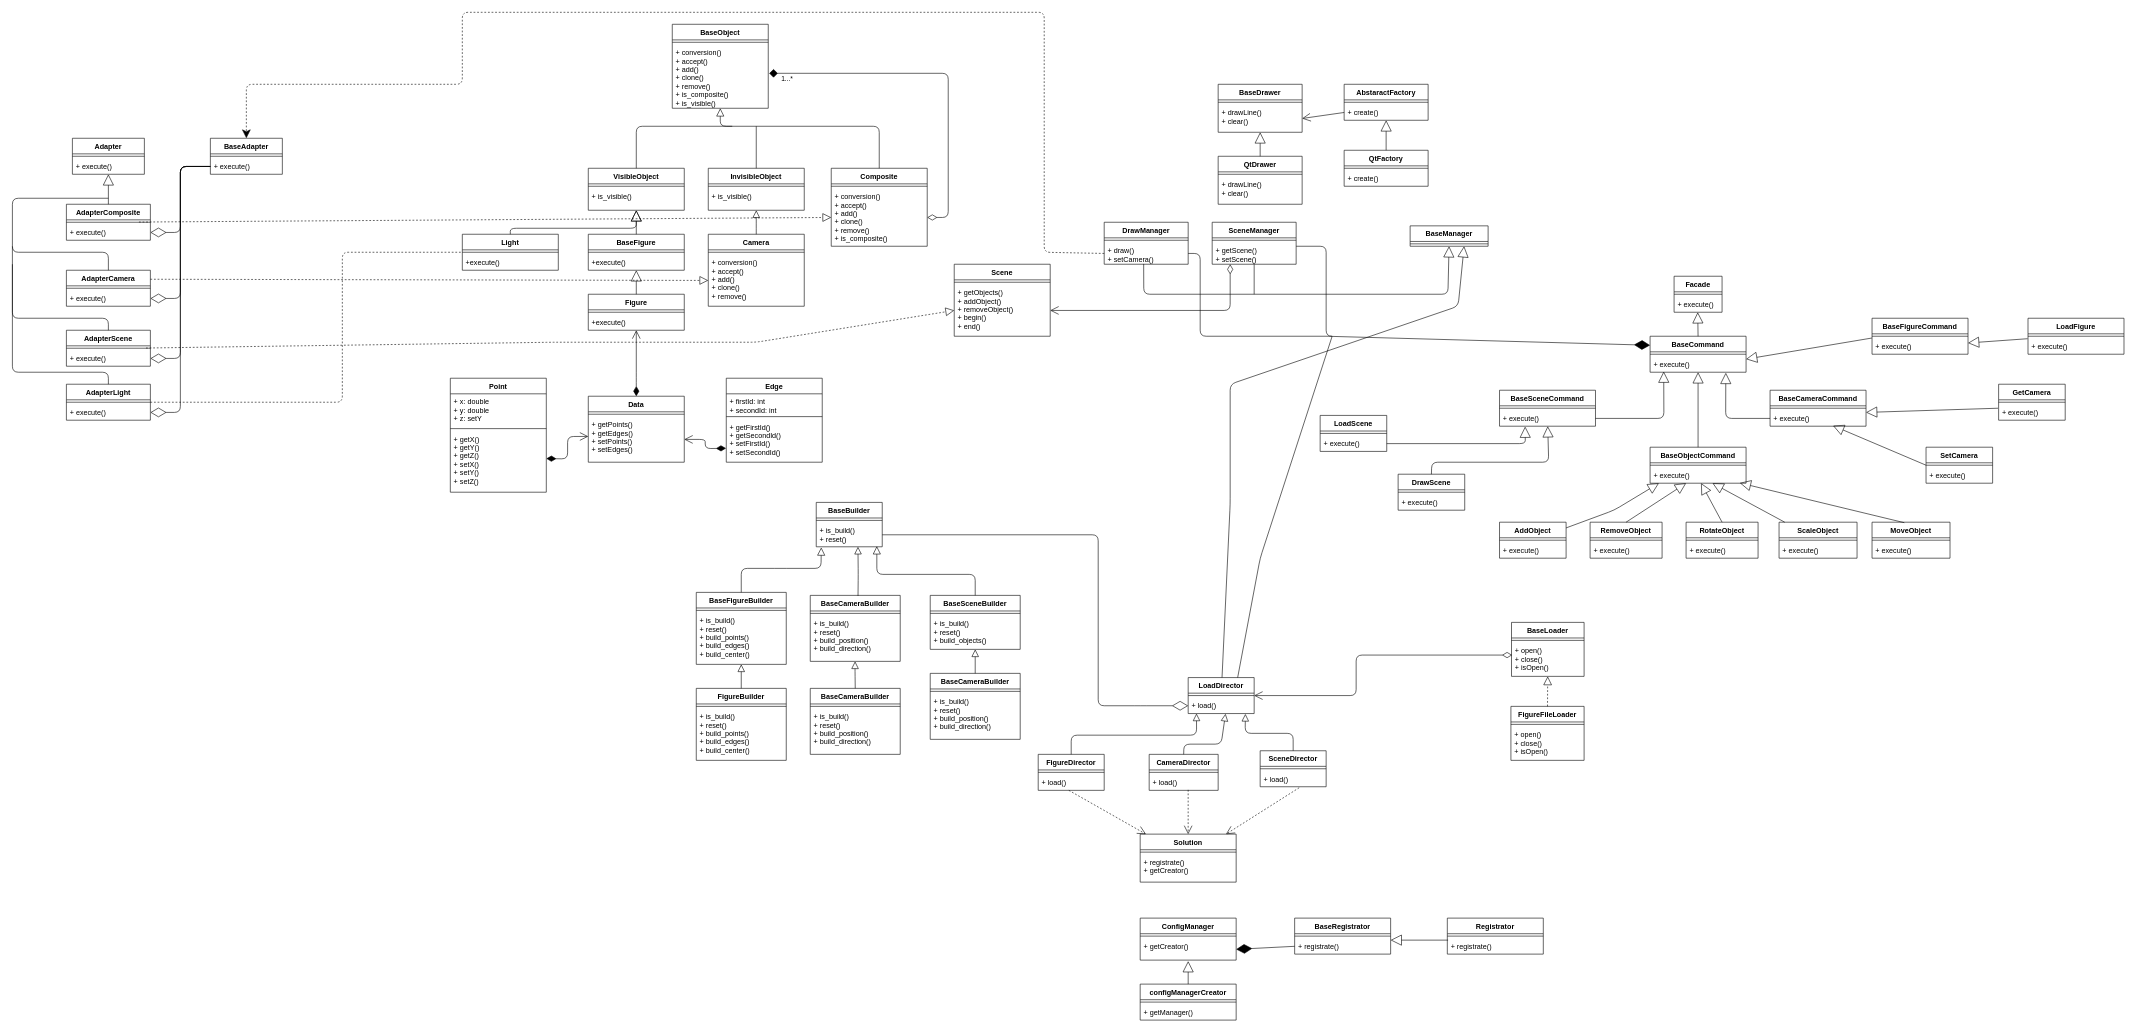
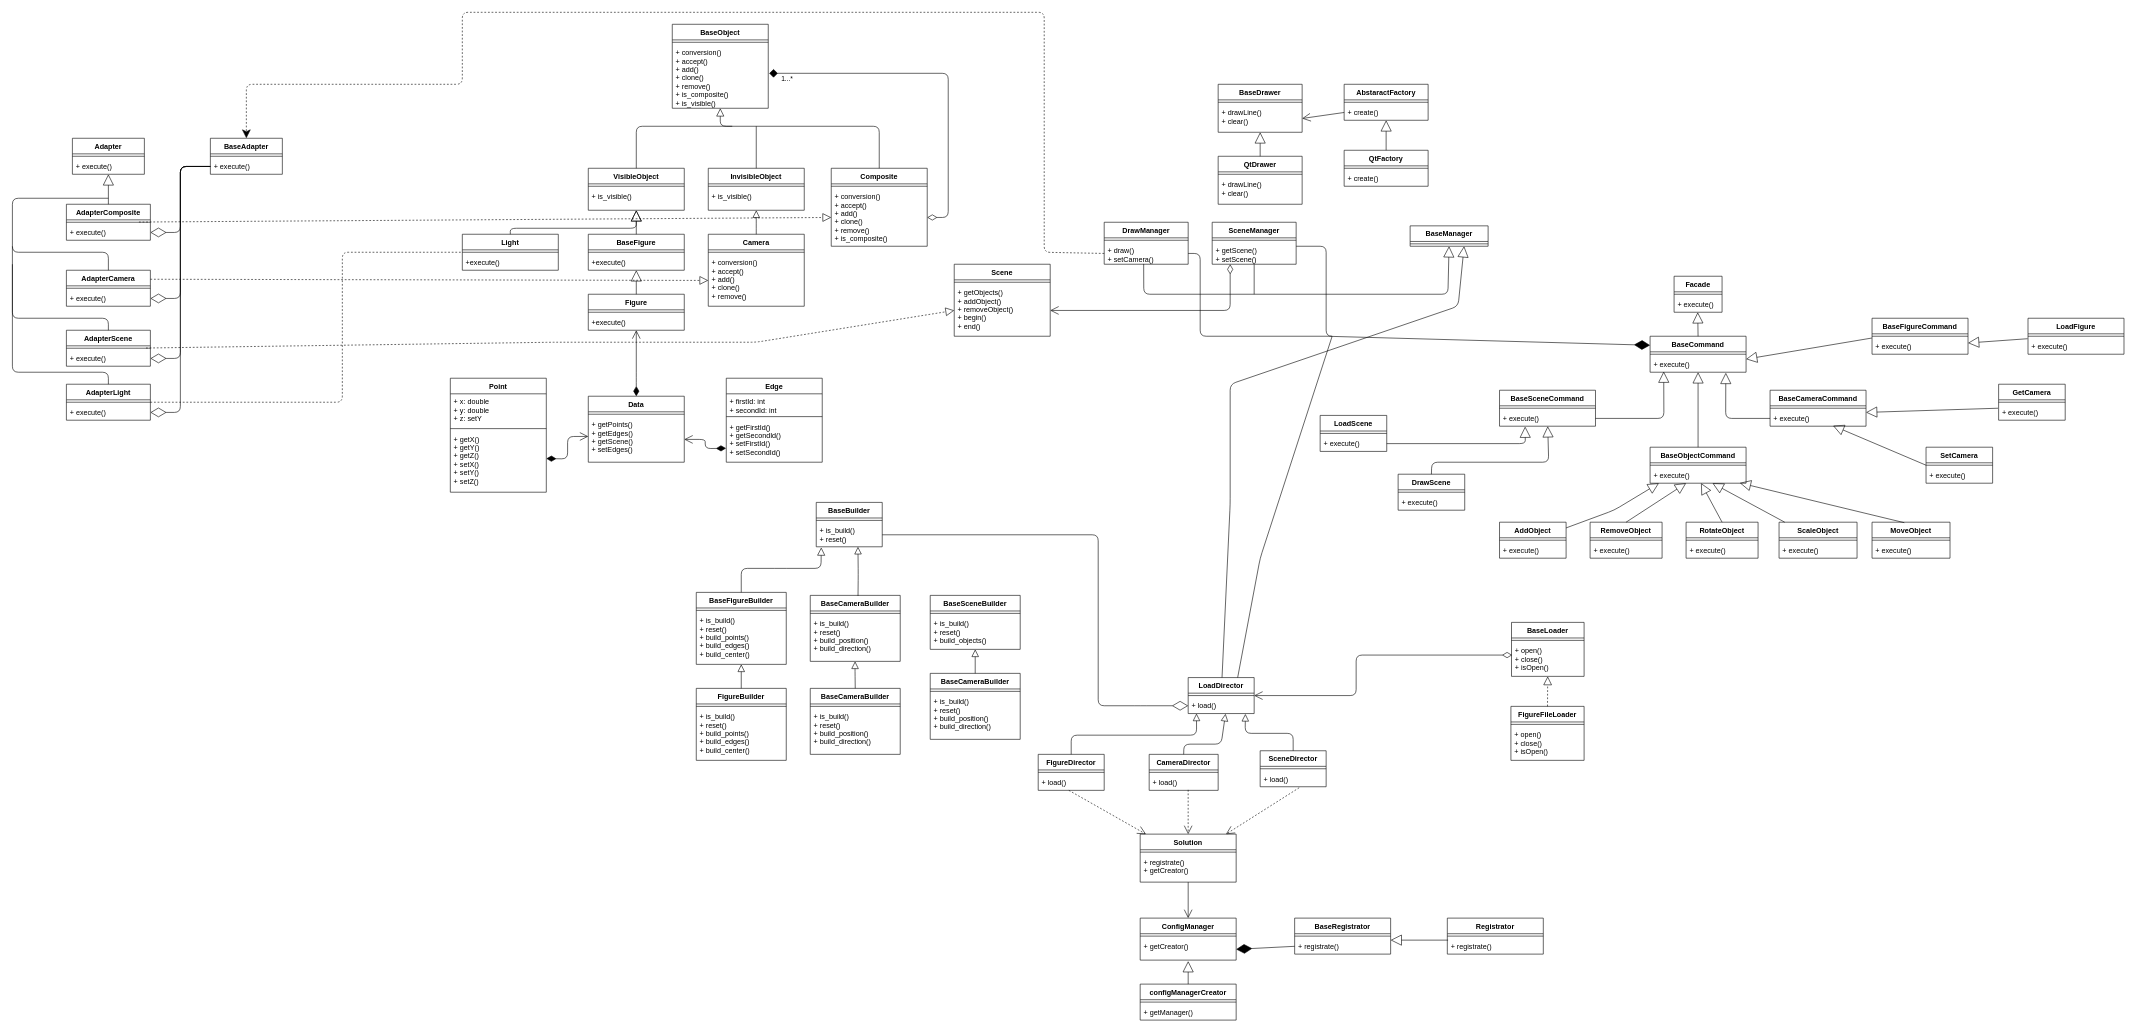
node "+ getPoints() + getEdges() + setPoints() + setEdges()": label "+ getPoints() + getEdges() + setPoints() + setEdges()" -> "+ getPoints() + getEdges() + getScene() + setEdges()"
edge "BaseSceneBuilder" -> "+ is_build() + reset()": removed
edge "+ registrate() + getCreator()" -> "ConfigManager": added
